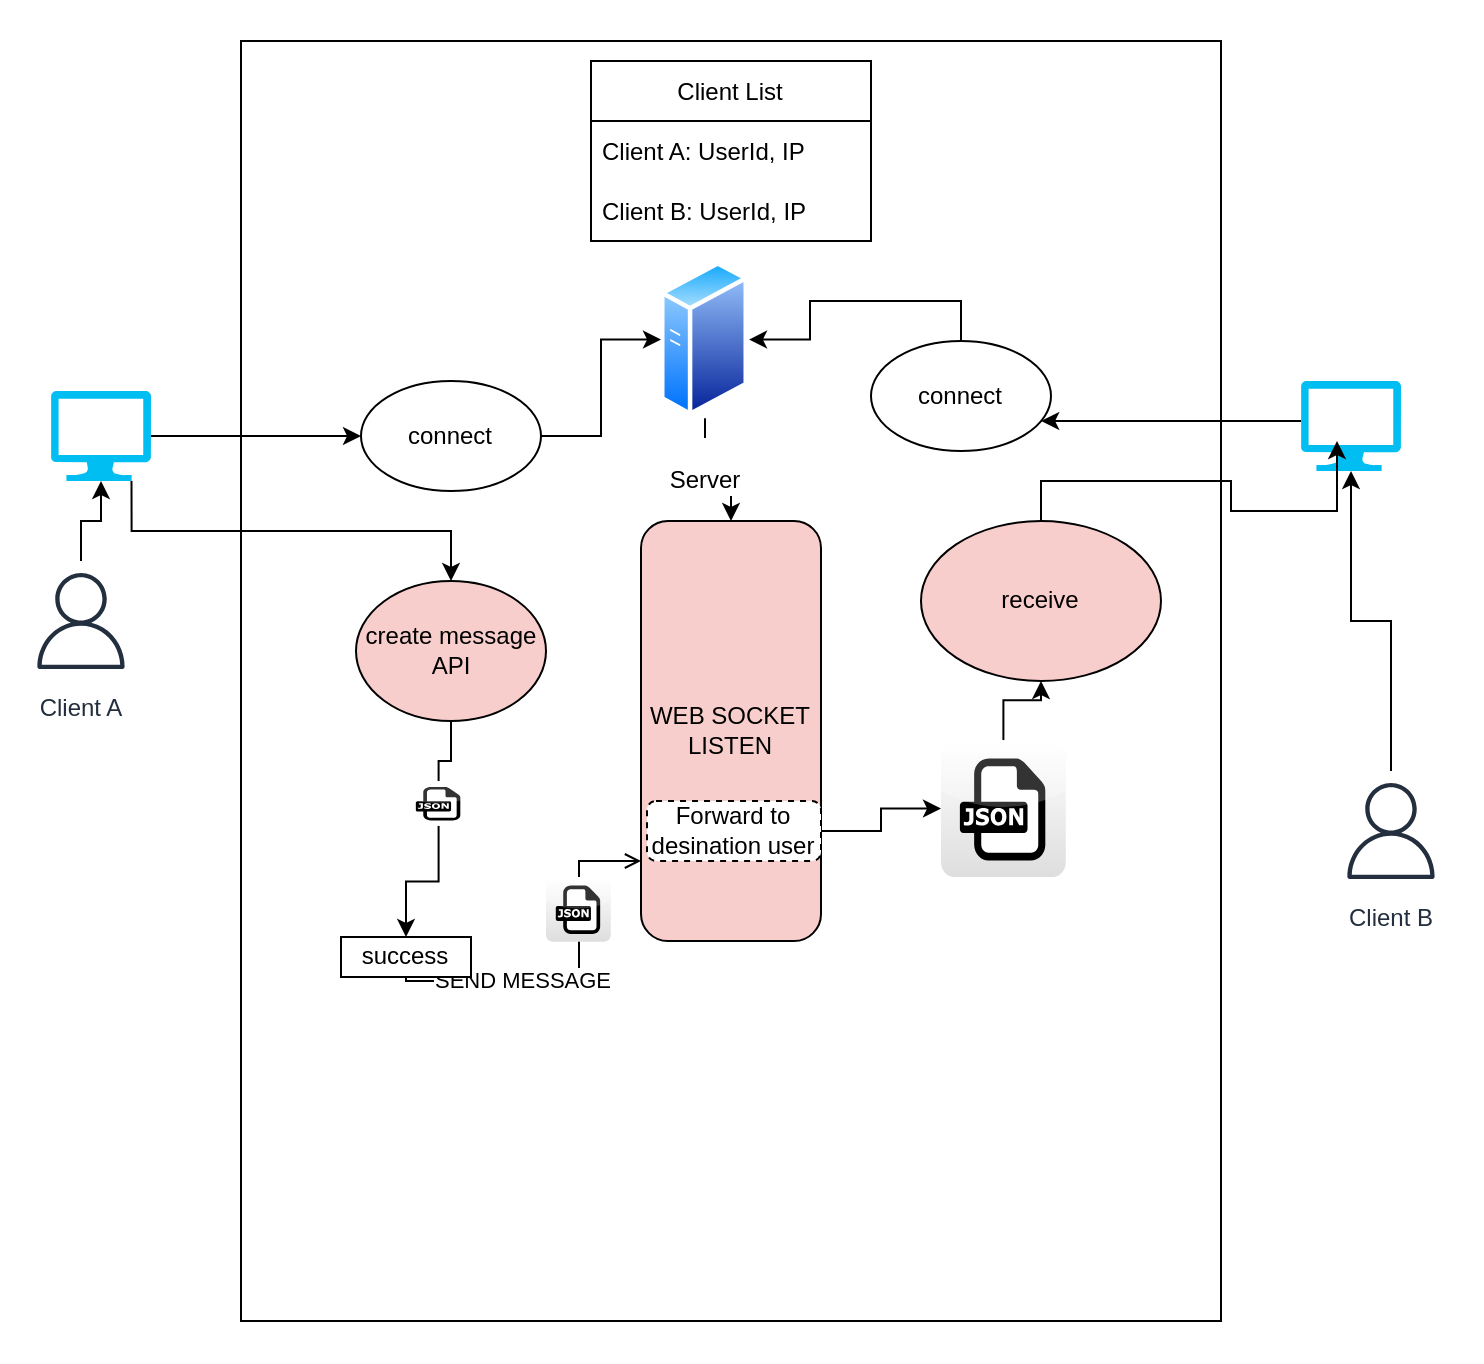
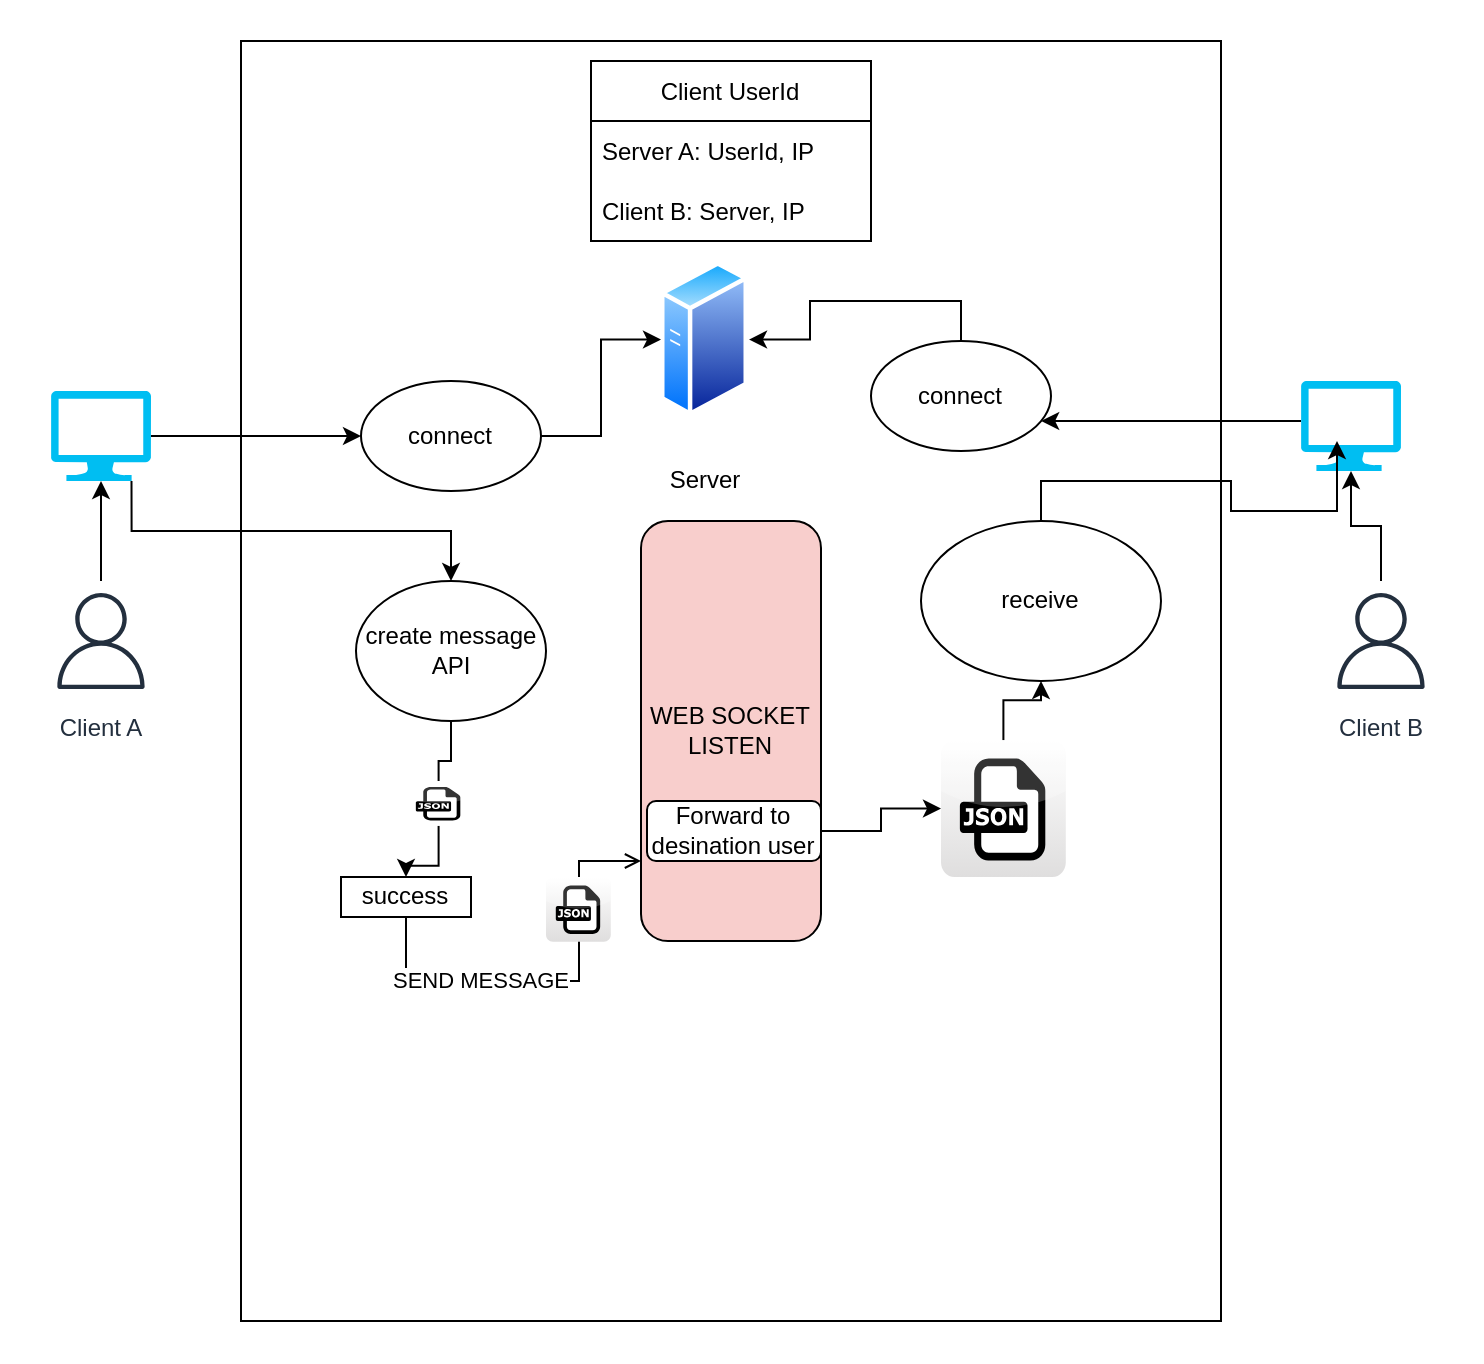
node "Client List": label "Client List" -> "Client UserId"
node "Client A: UserId, IP": label "Client A: UserId, IP" -> "Server A: UserId, IP"
node "Client B: UserId, IP": label "Client B: UserId, IP" -> "Client B: Server, IP"
edge "Server" -> "WEB SOCKET LISTEN": removed
node "receive": fillcolor #f8cecc -> #ffffff
node "Client A": moved (81, 621) -> (101, 641)
node "create message API": fillcolor #f8cecc -> #ffffff
node "Forward to desination user": style dashed -> solid
node "Client B": moved (1391, 831) -> (1381, 641)
node "success": moved (406, 957) -> (406, 897)
